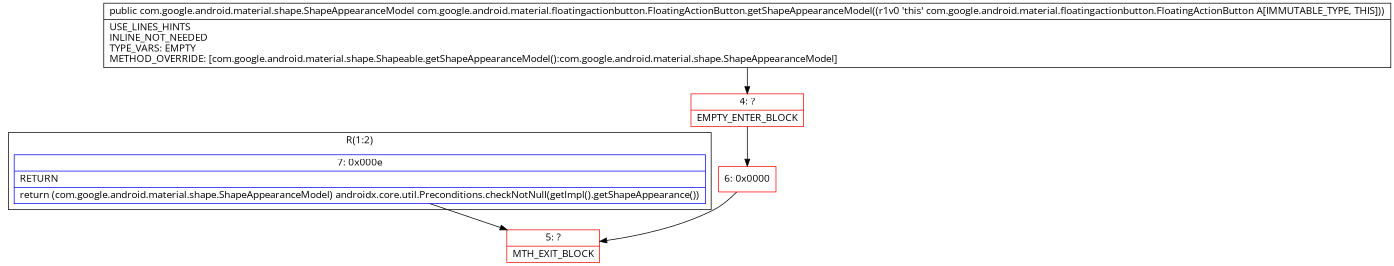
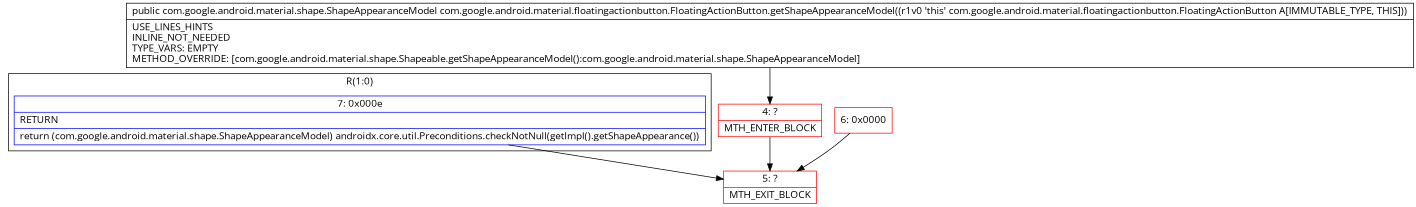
node "4: ?": text "EMPTY_ENTER_BLOCK" -> "MTH_ENTER_BLOCK"
cluster "R(1:2)": label "R(1:2)" -> "R(1:0)"
edge "4: ?" -> "6: 0x0000": now "4: ?" -> "5: ?"
